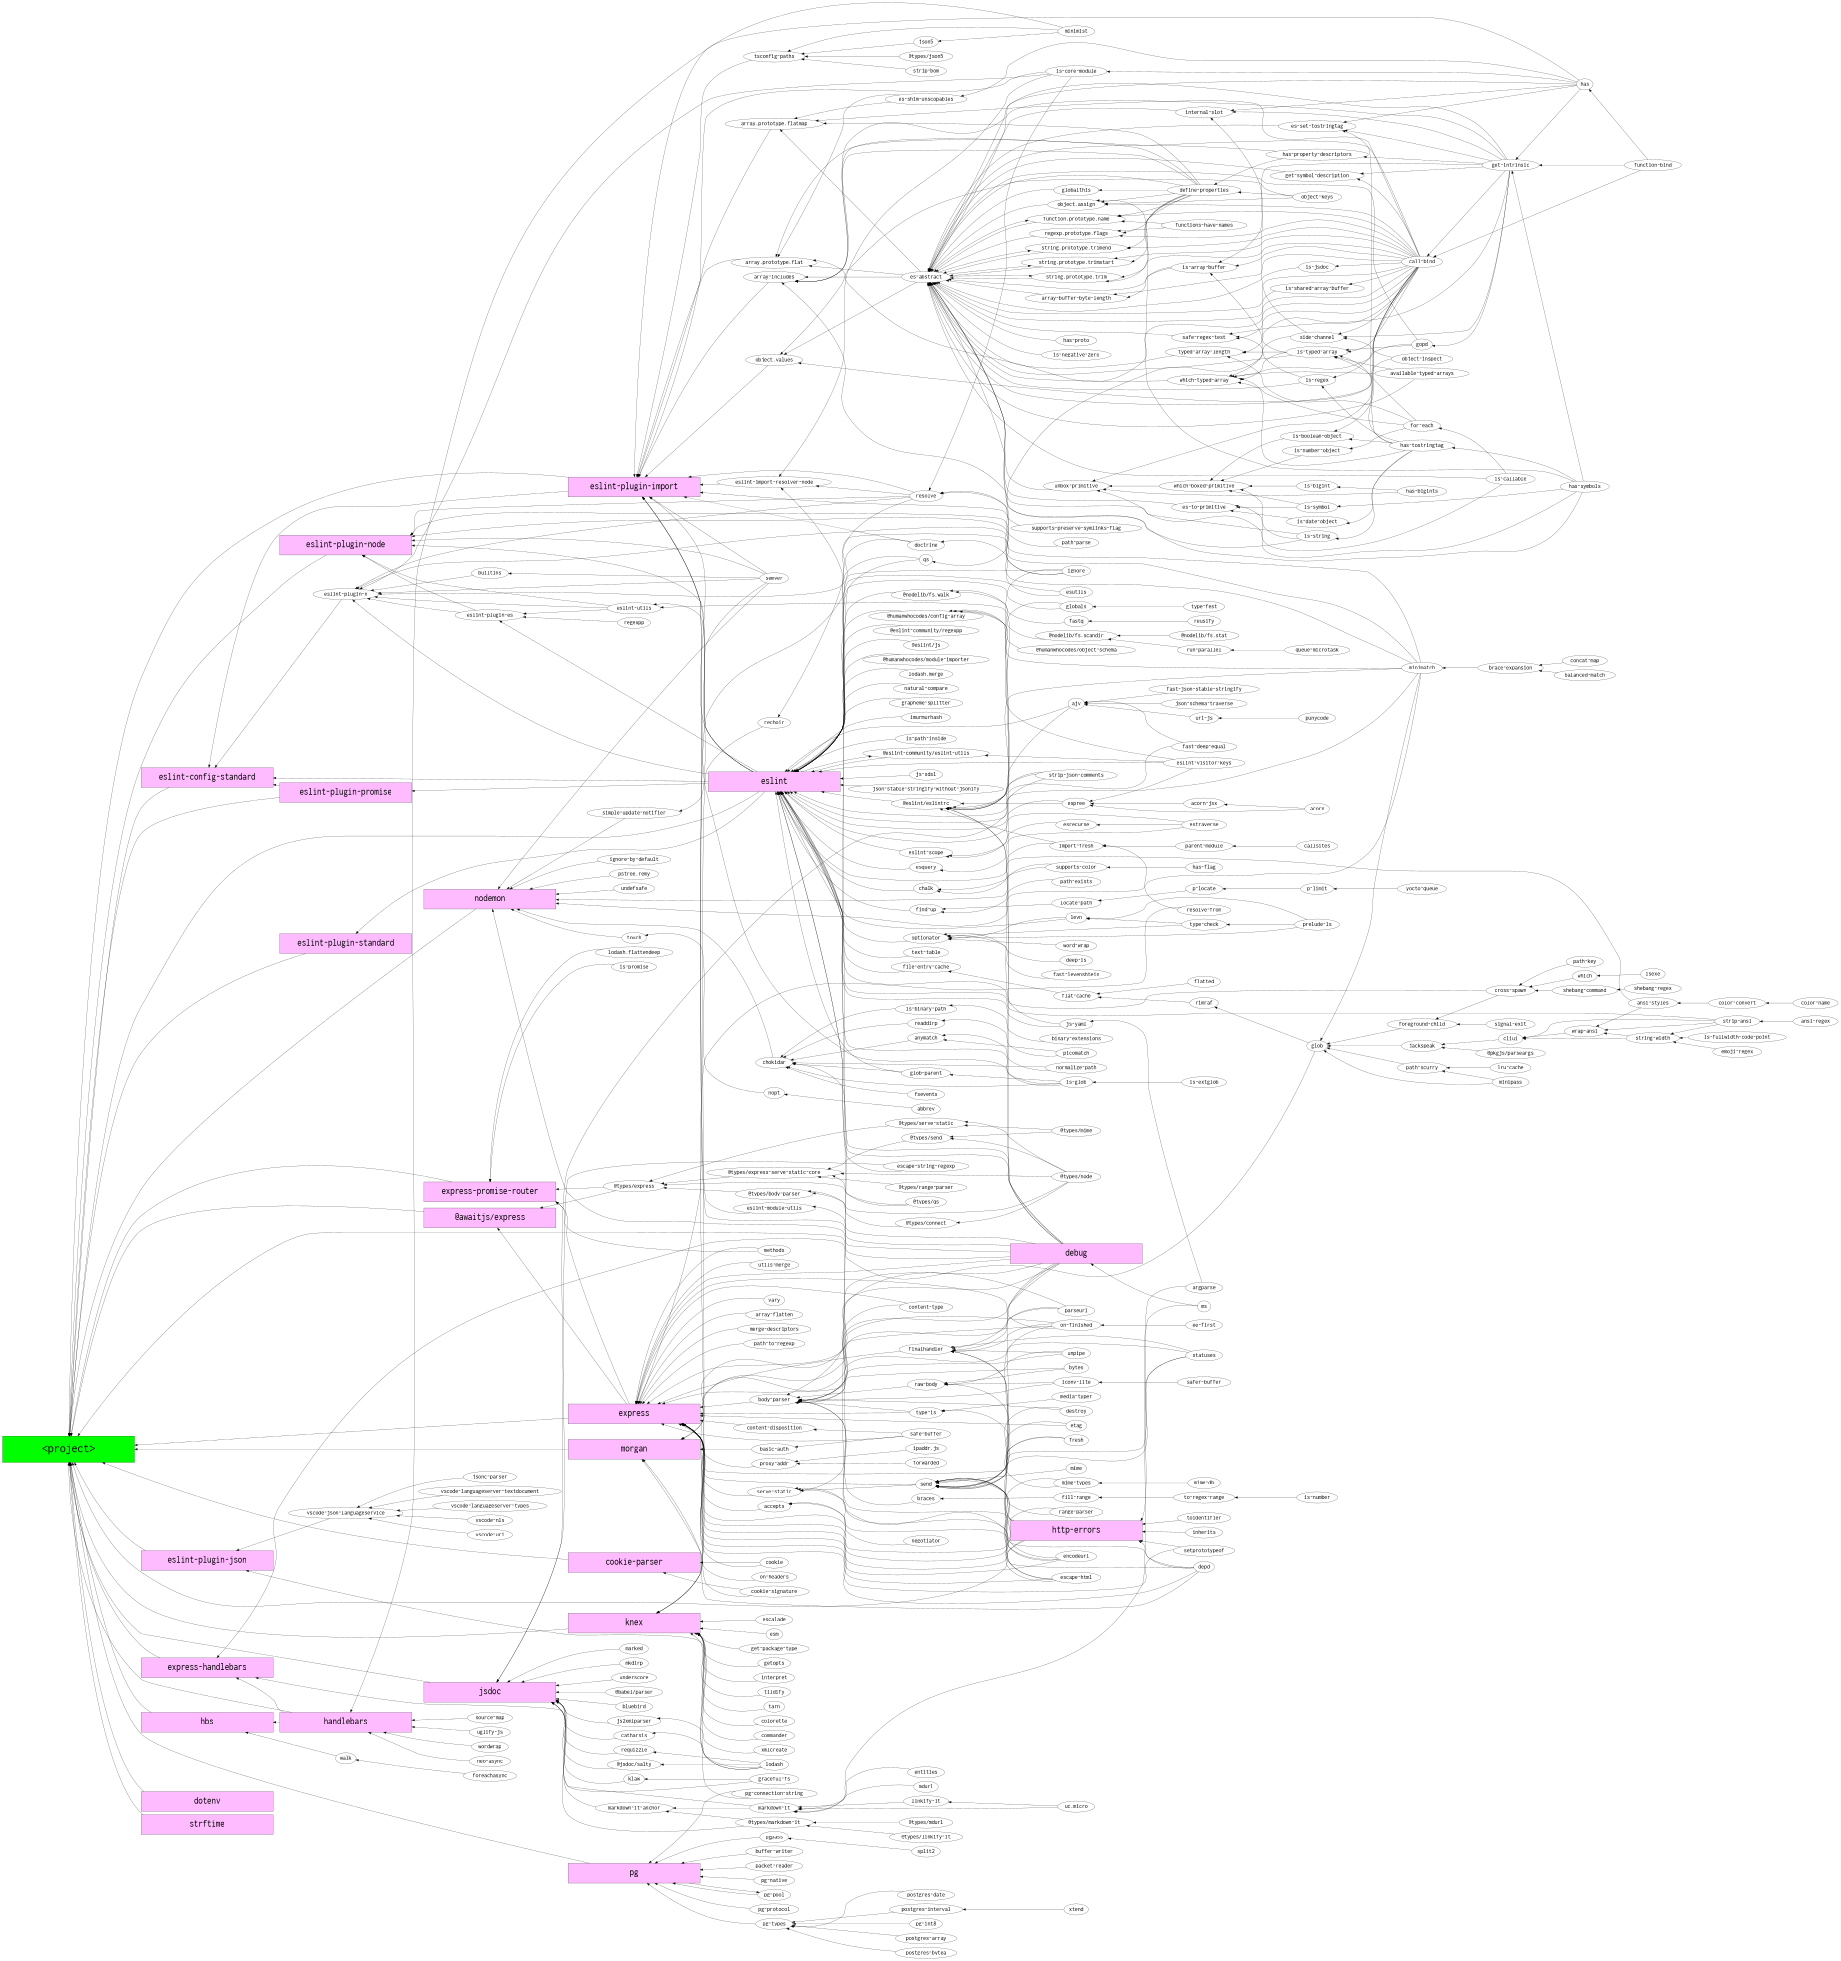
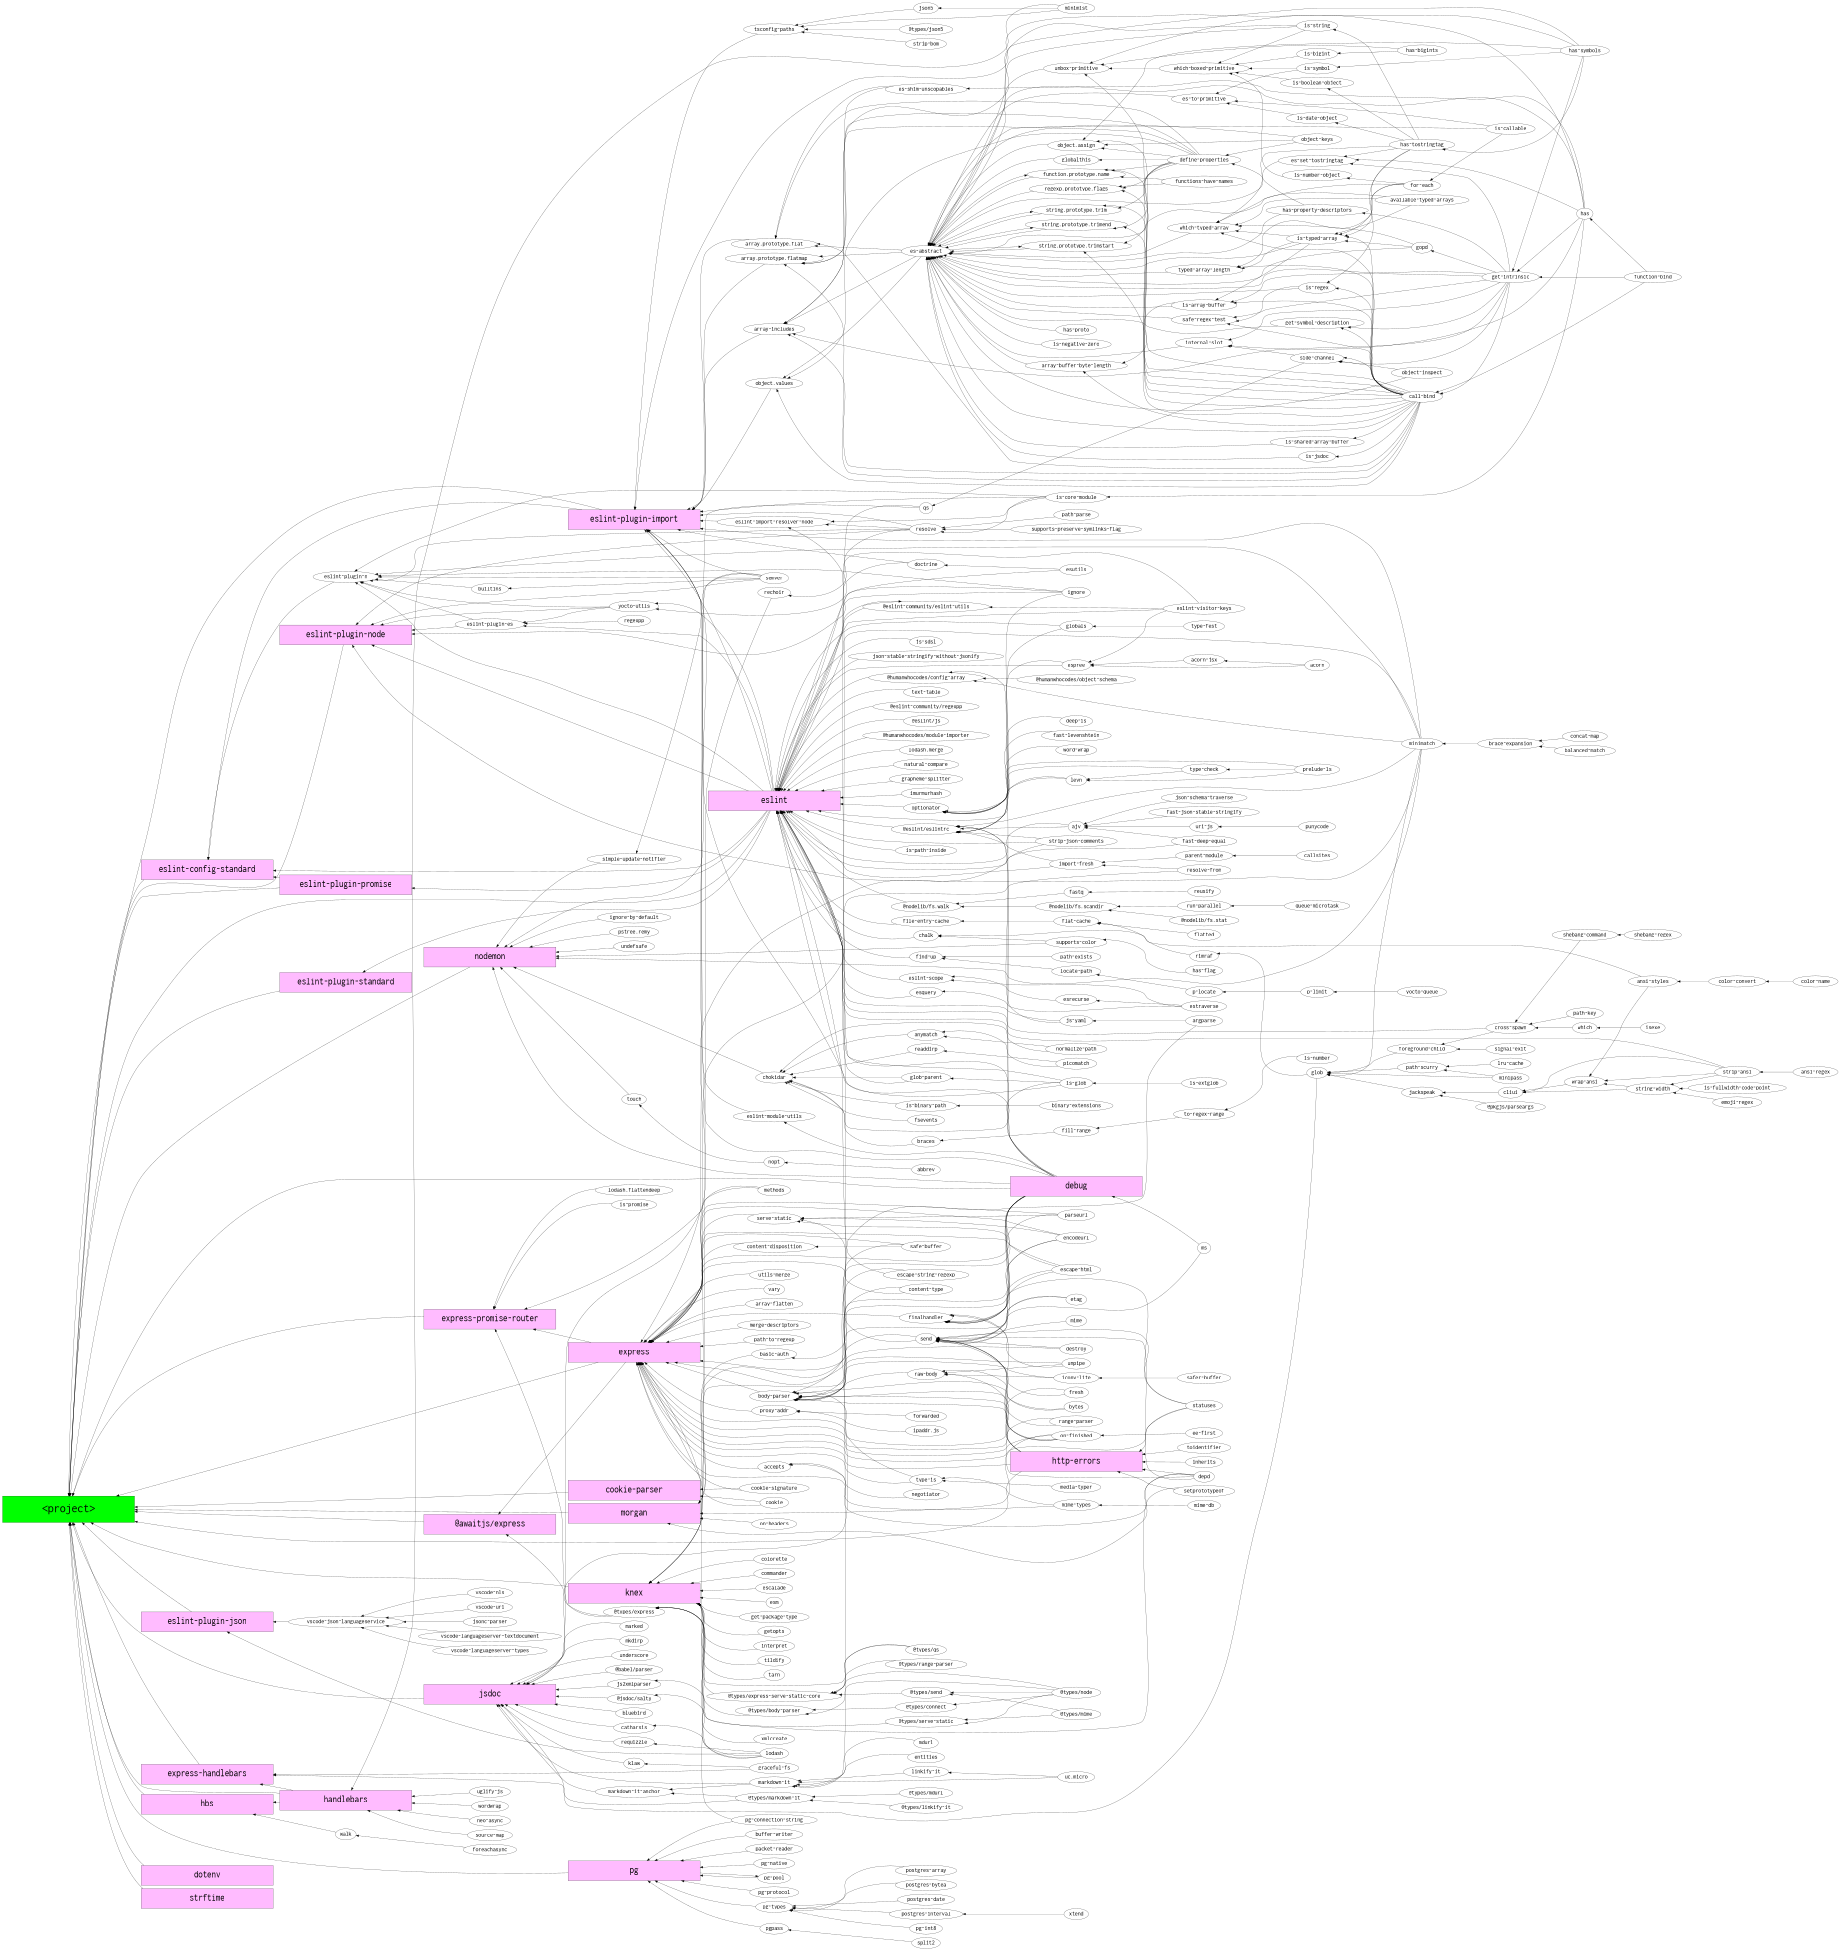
edge "call-bind" -> "is-boolean-object": removed
node "eslint-utils": label "eslint-utils" -> "yocto-utils"
